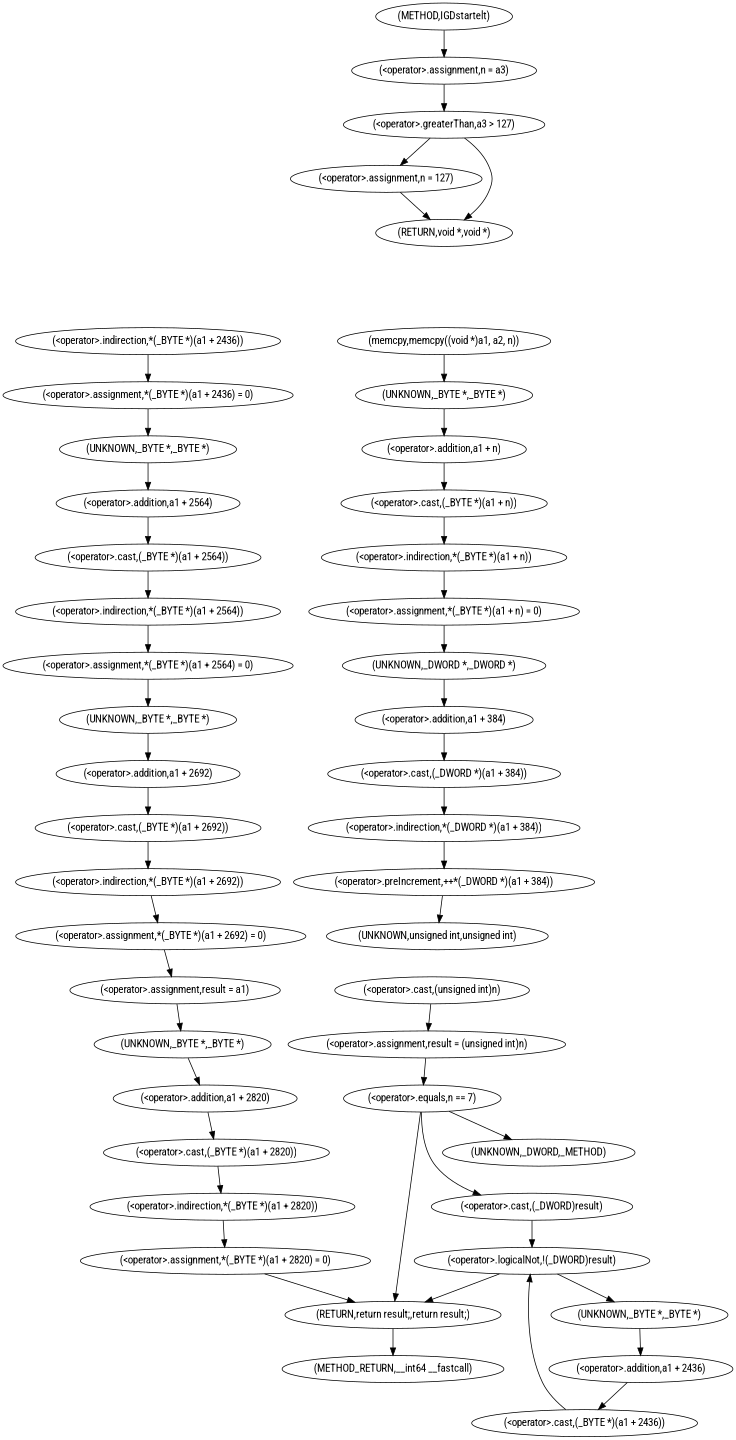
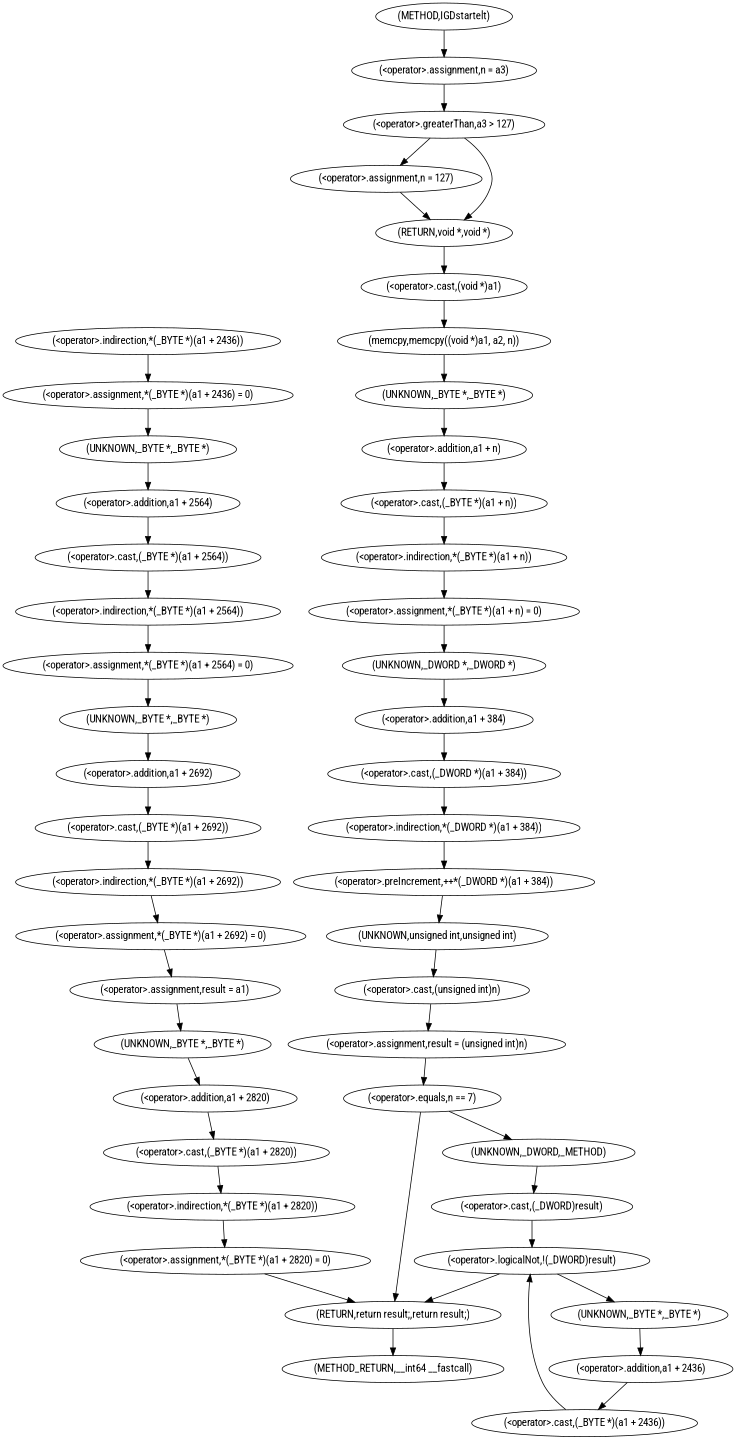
node "(<operator>.cast,(void *)a1)": added
edge "(UNKNOWN,unsigned int,unsigned int)" -> "(<operator>.cast,(unsigned int)n)": added
edge "(<operator>.equals,n == 7)" -> "(<operator>.cast,(_DWORD)result)": now "(UNKNOWN,_DWORD,_METHOD)" -> "(<operator>.cast,(_DWORD)result)"
